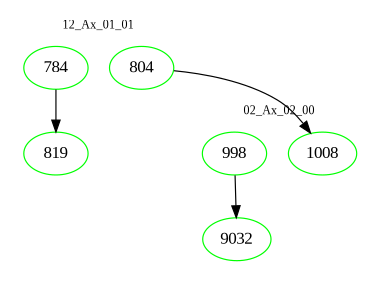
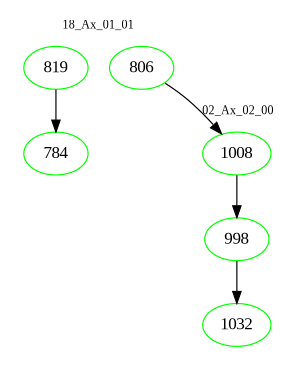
cluster "12_Ax_01_01": label "12_Ax_01_01" -> "18_Ax_01_01"
node "804": label "804" -> "806"
edge "784" -> "819": reversed
edge "1008" -> "998": added
node "9032": label "9032" -> "1032"
